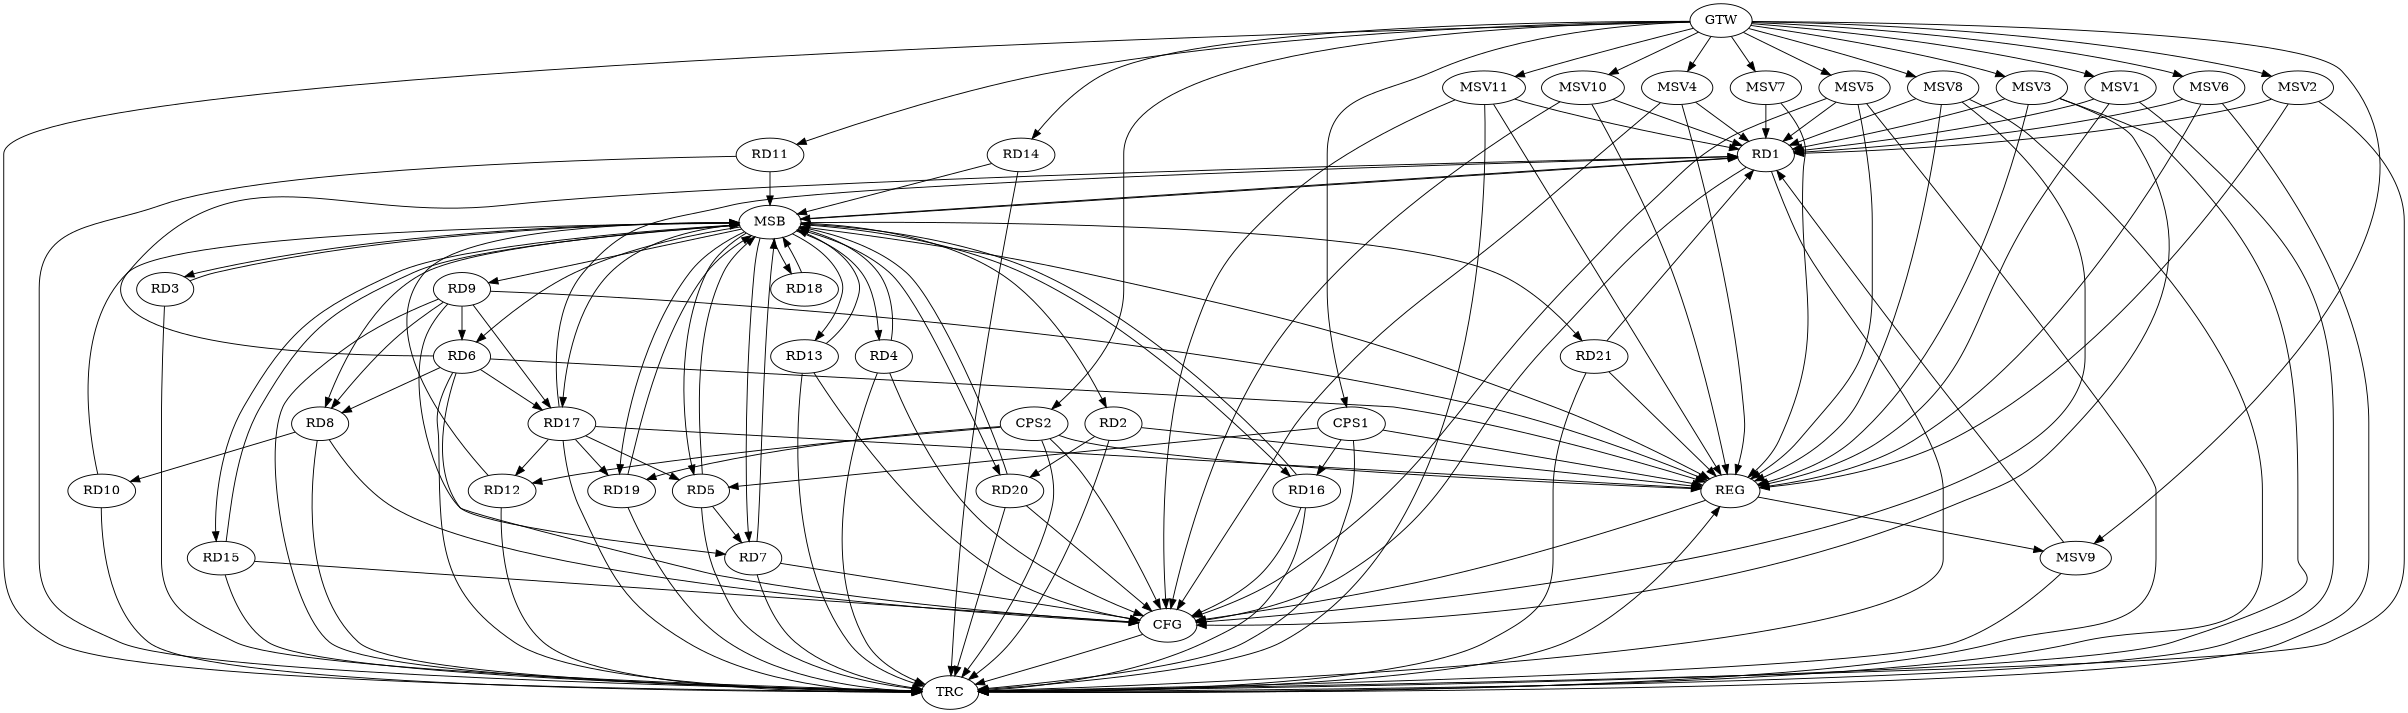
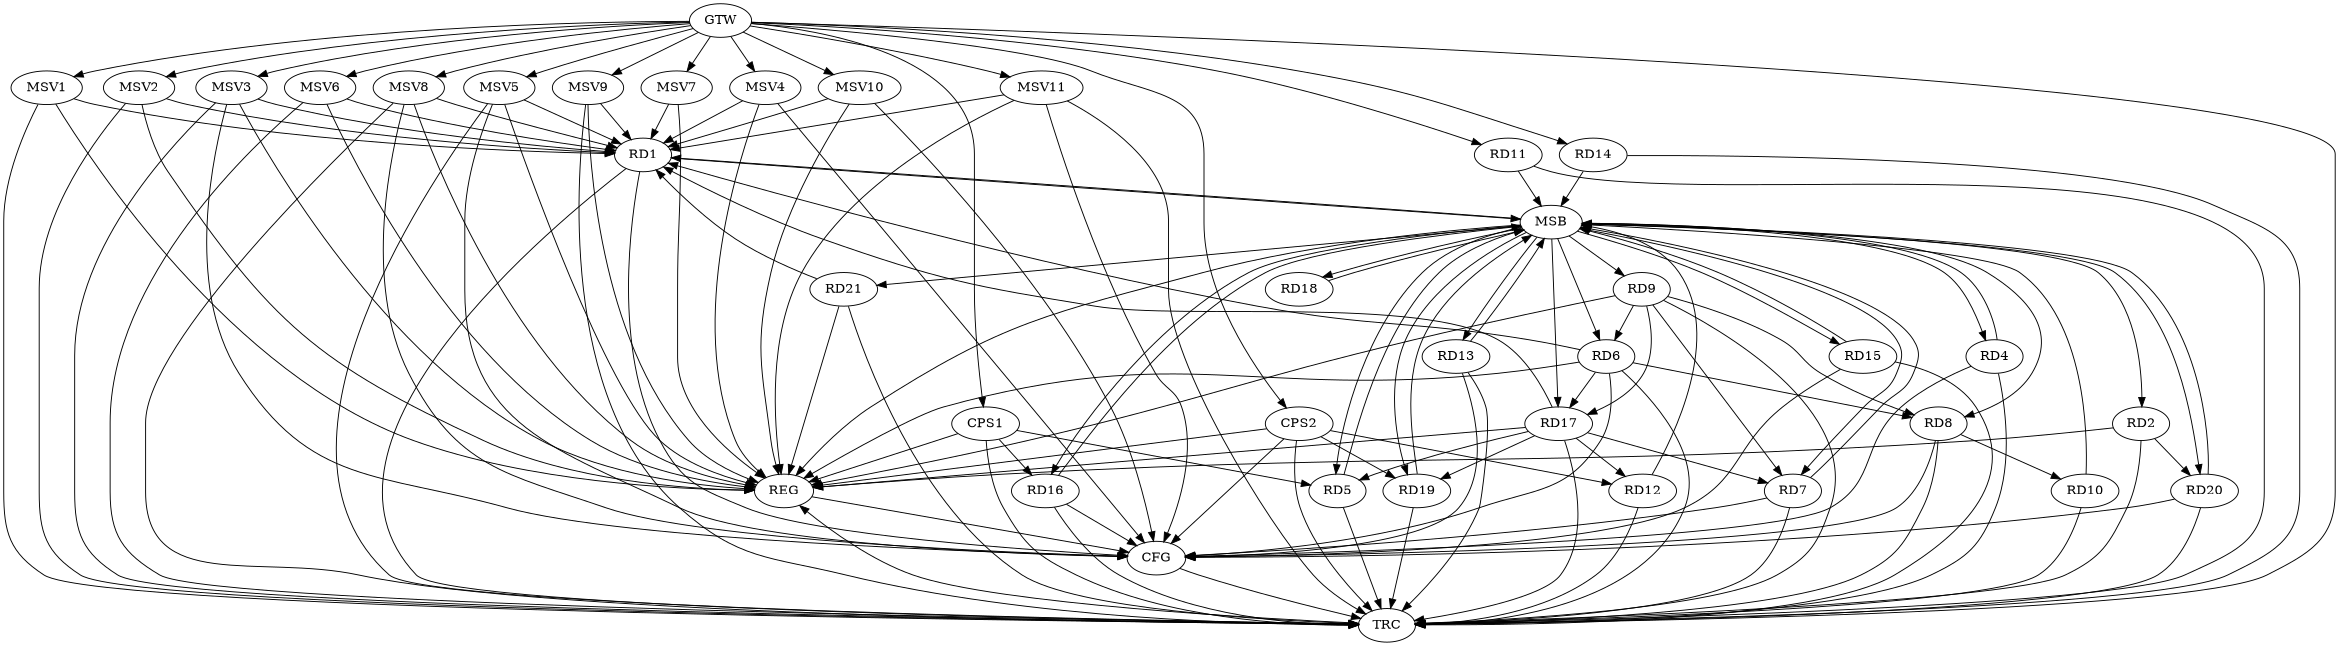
node "RD3": removed
edge "RD5" -> "RD7": now "RD17" -> "RD7"
edge "REG" -> "MSV9": reversed
